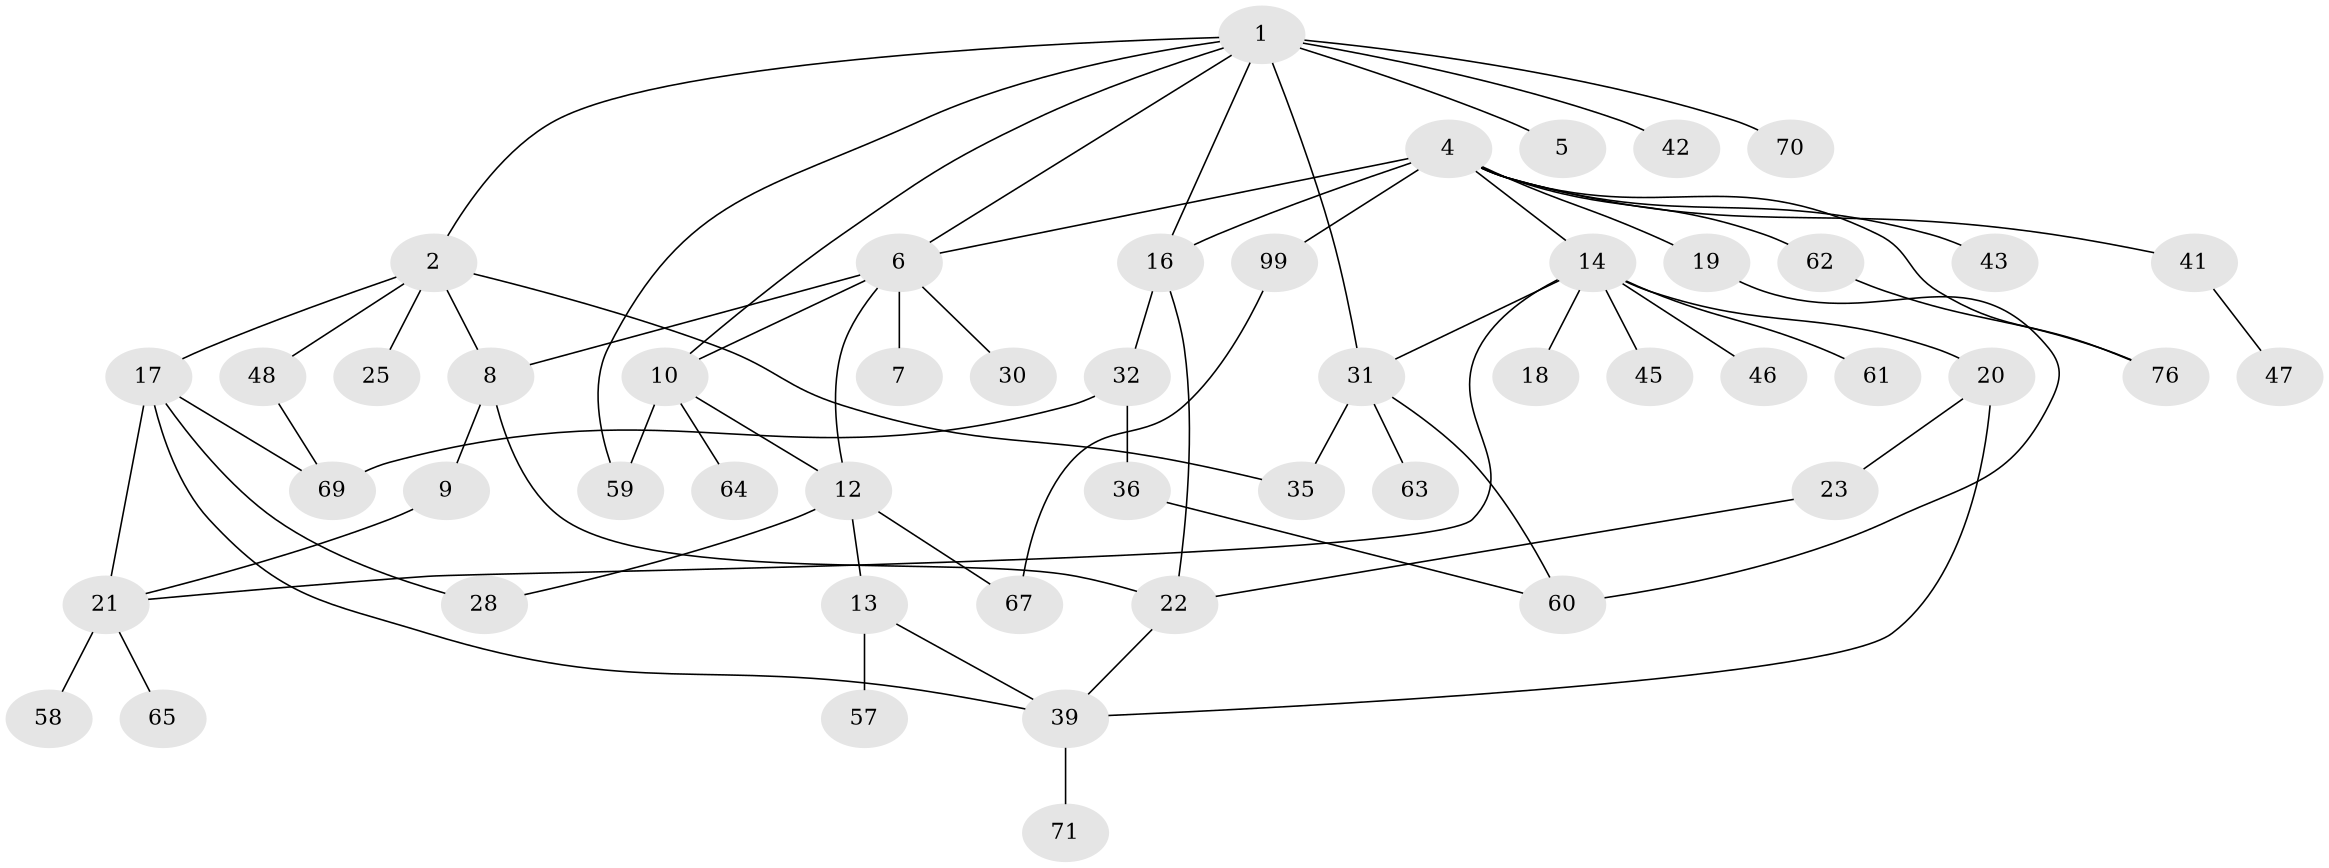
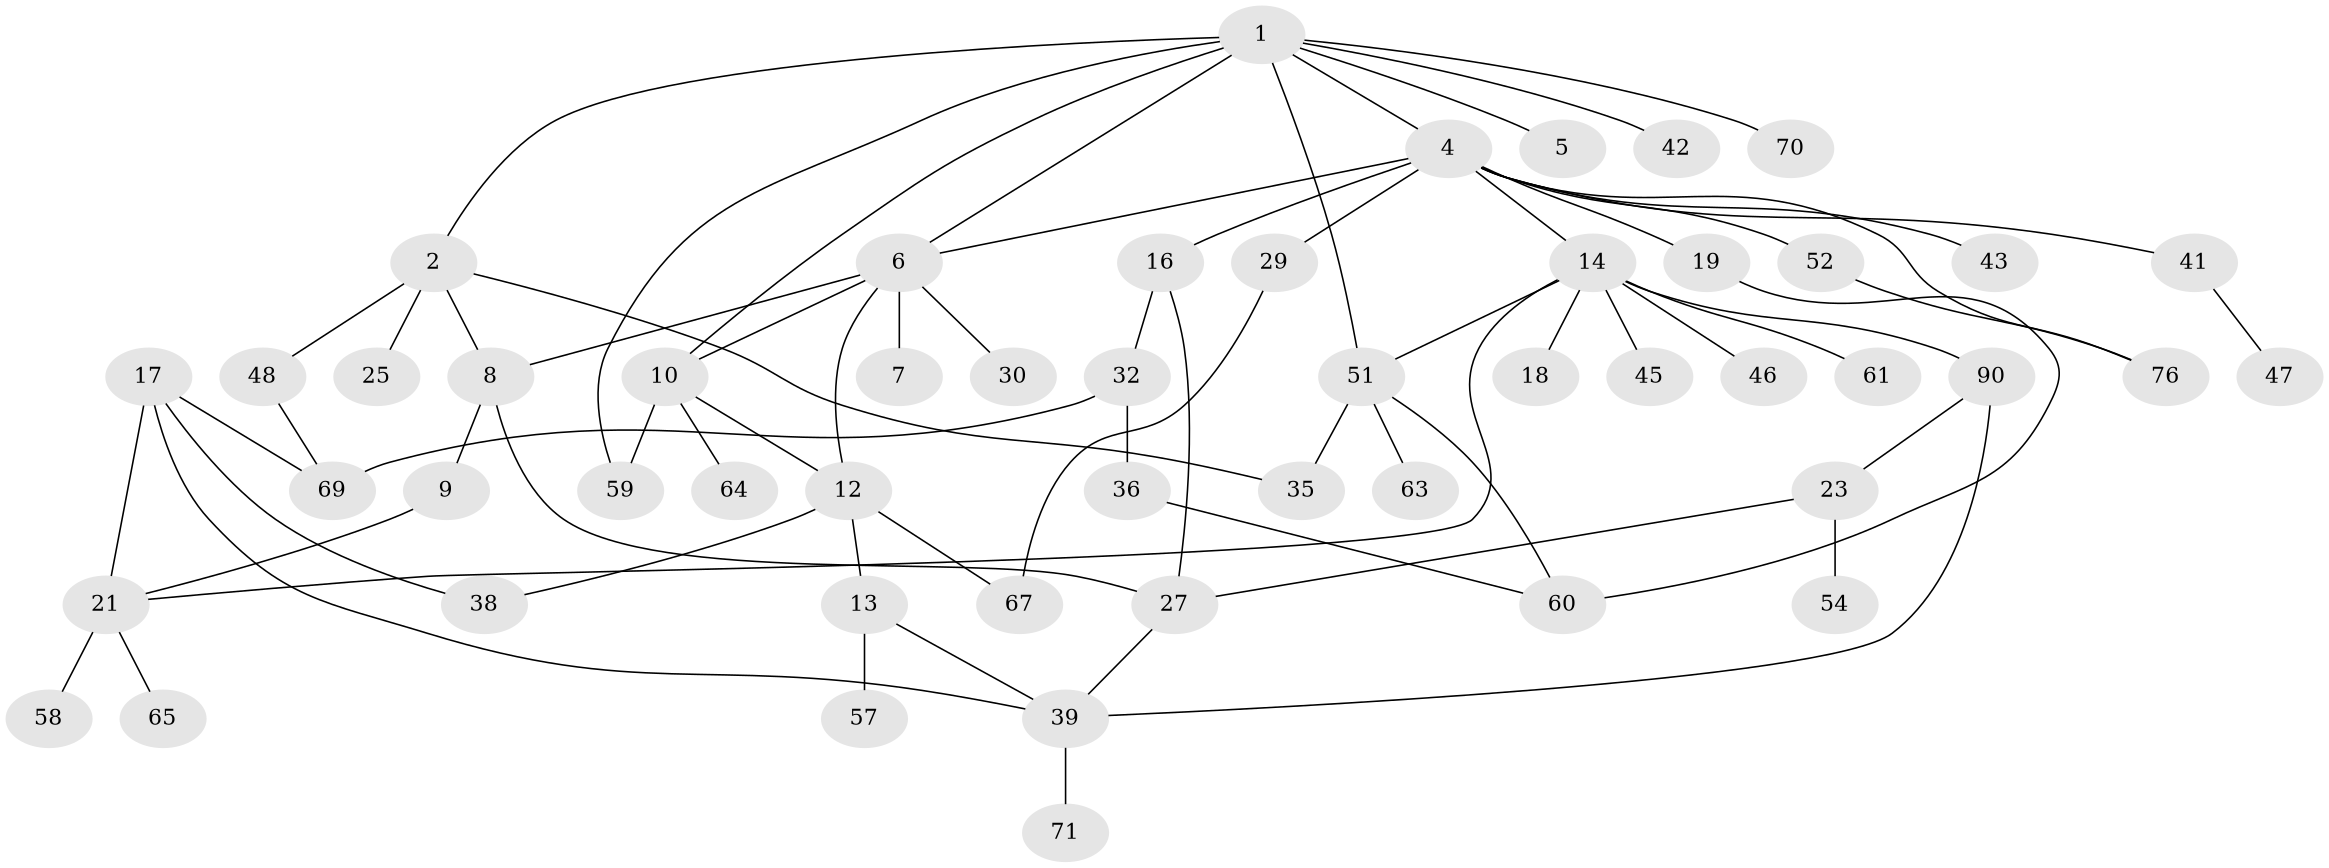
edge "1" -- "16": now "1" -- "4"
node "99": label "99" -> "29"
node "62": label "62" -> "52"
edge "2" -- "17": removed
node "31": label "31" -> "51"
node "20": label "20" -> "90"
node "28": label "28" -> "38"
node "22": label "22" -> "27"
node "54": added
